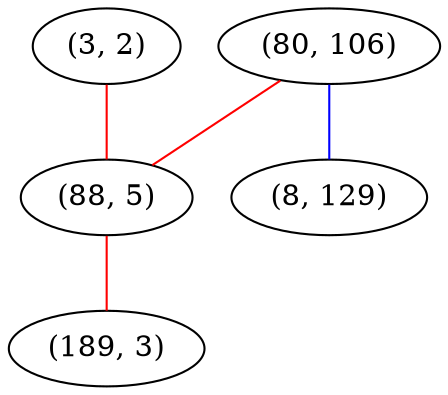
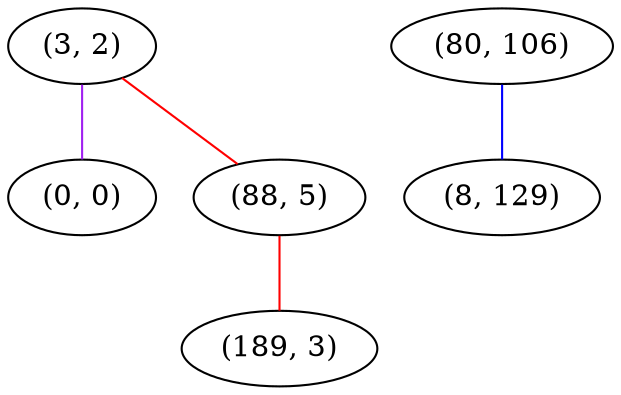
edge "(80, 106)" -- "(88, 5)": removed
node "(0, 0)": added
